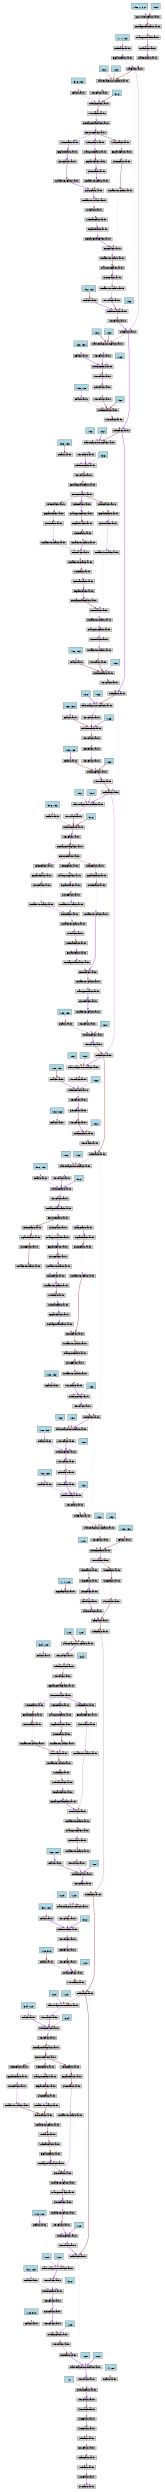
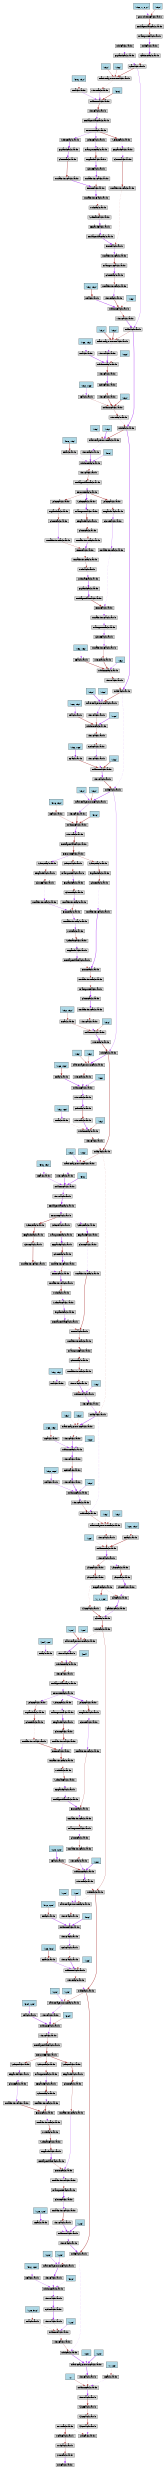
node "(1, 1, 192)": removed
edge "(1, 1, 128)" -> "RepeatBackward0": reversed
edge "SubBackward0" -> "PowBackward0": reversed
edge "PowBackward0" -> "MeanBackward1": style dotted -> bold
